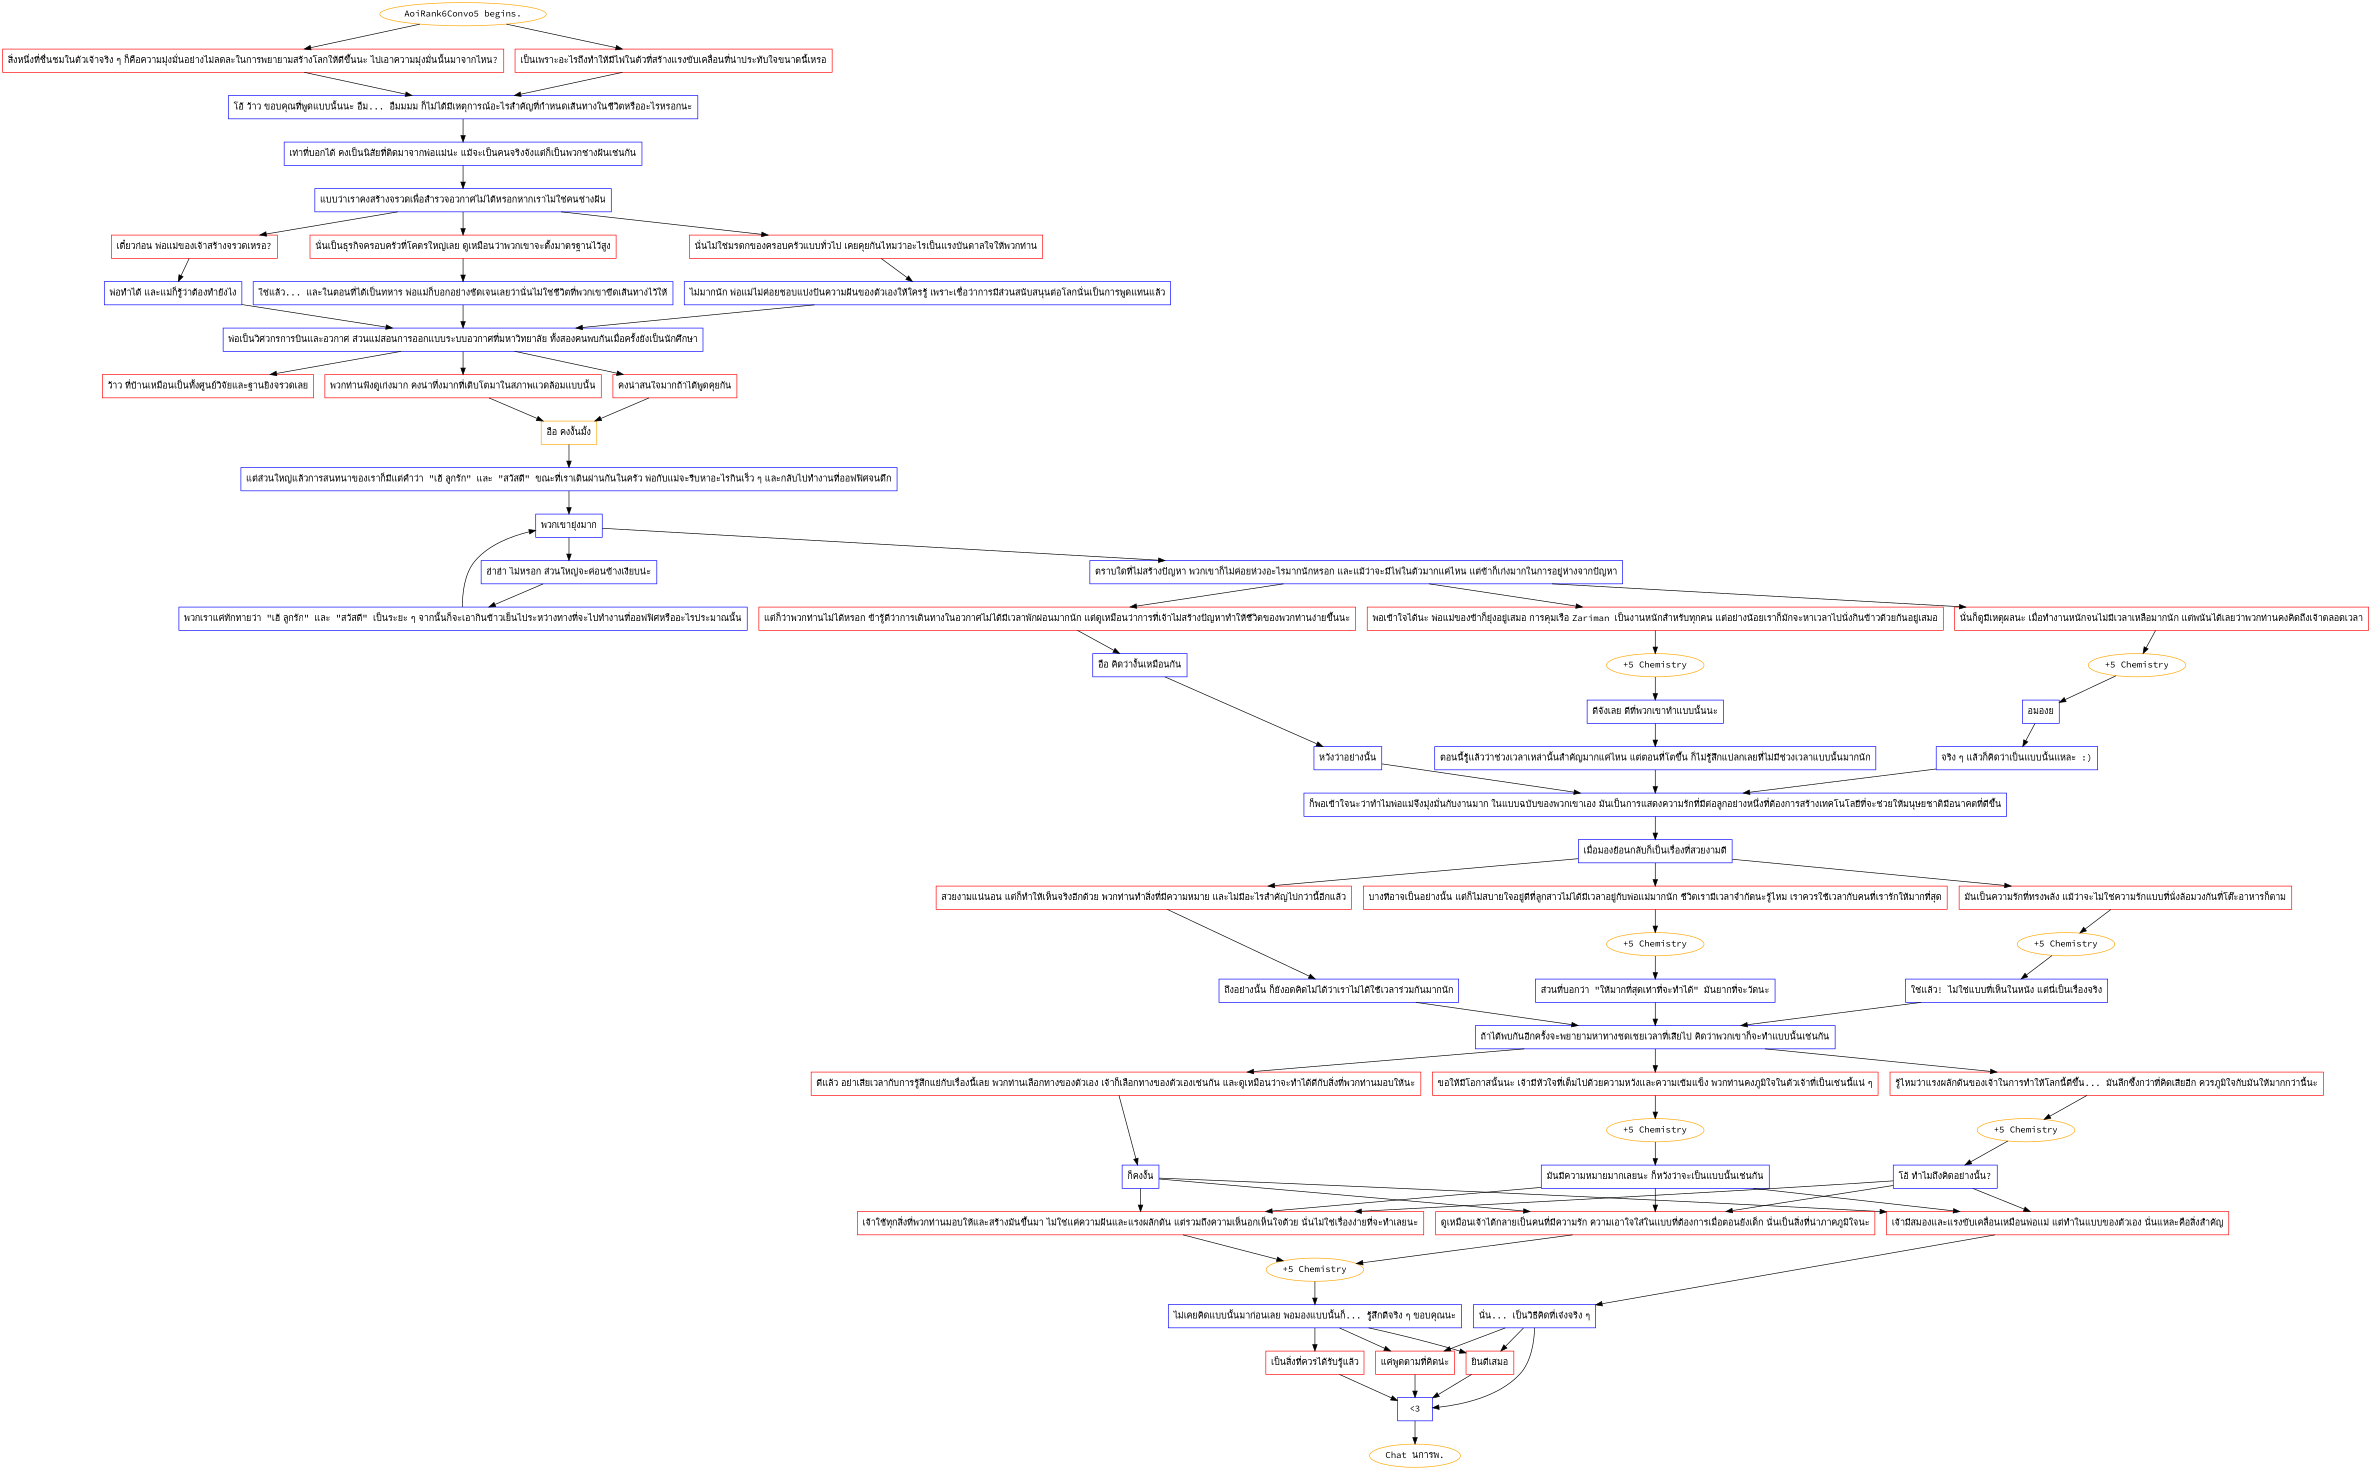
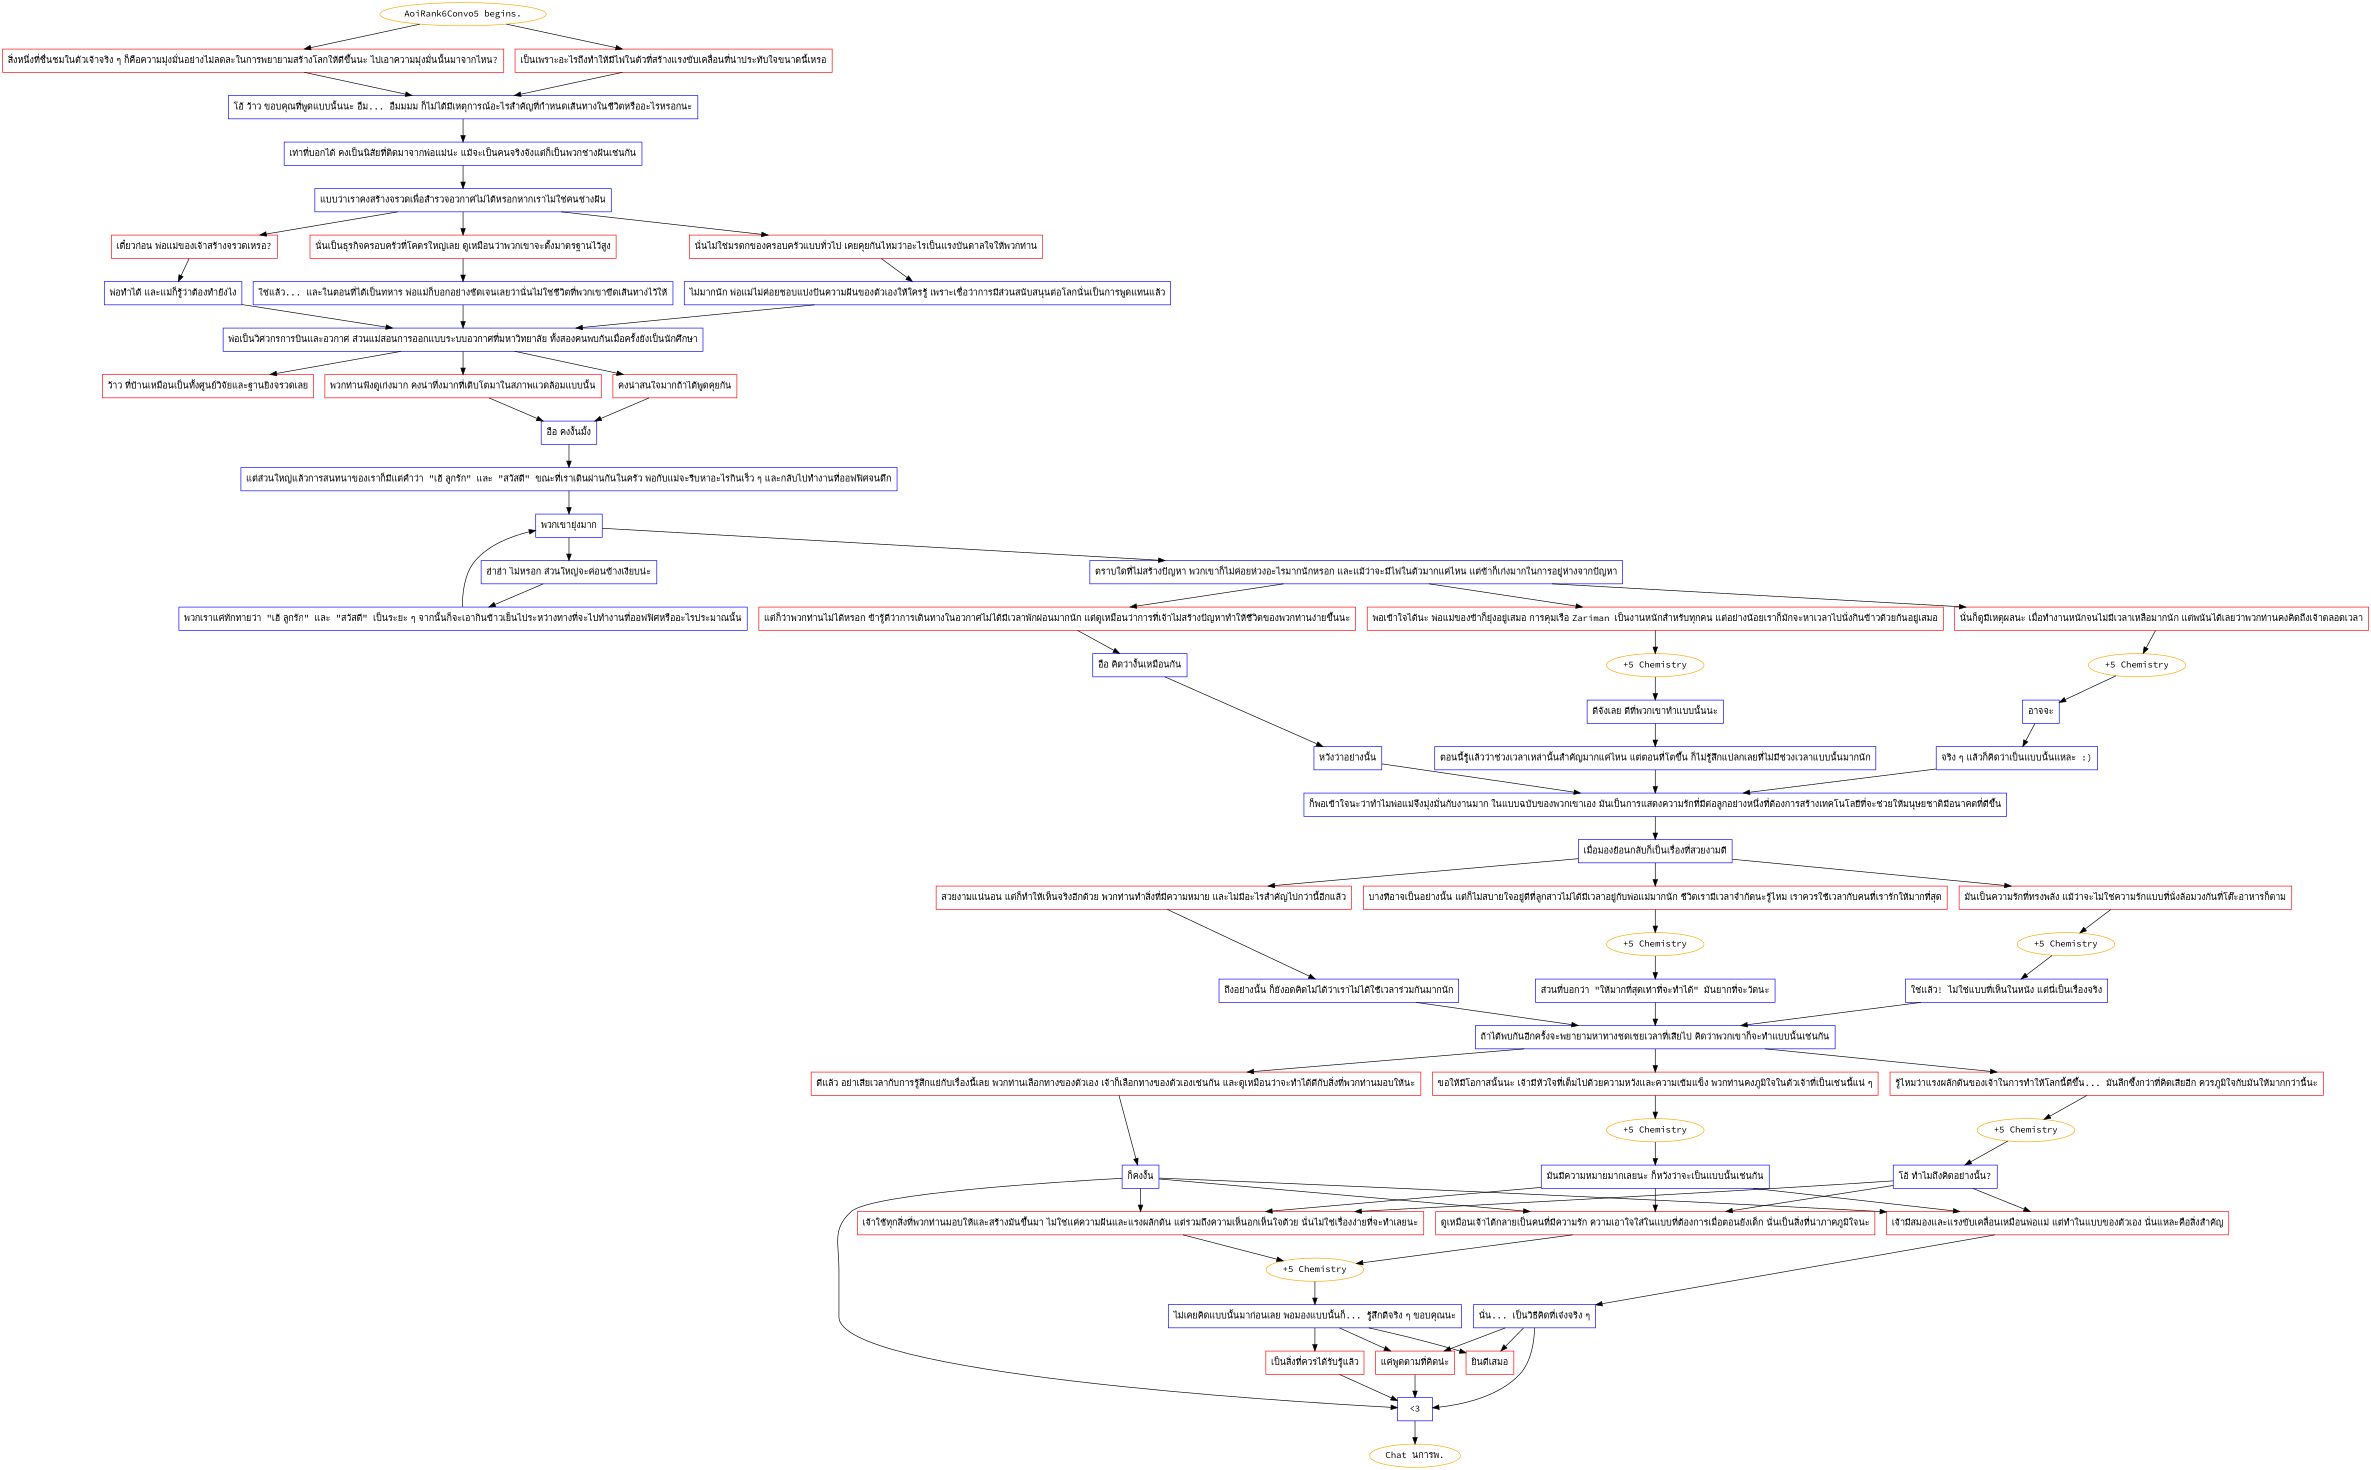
node "อือ คงงั้นมั้ง": color orange -> blue
node "อมองย": label "อมองย" -> "อาจจะ"
edge "ยินดีเสมอ" -> "<3": now "ก็คงงั้น" -> "<3"
